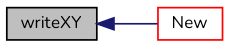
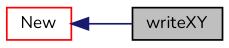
edge "New" -> "writeXY": reversed
